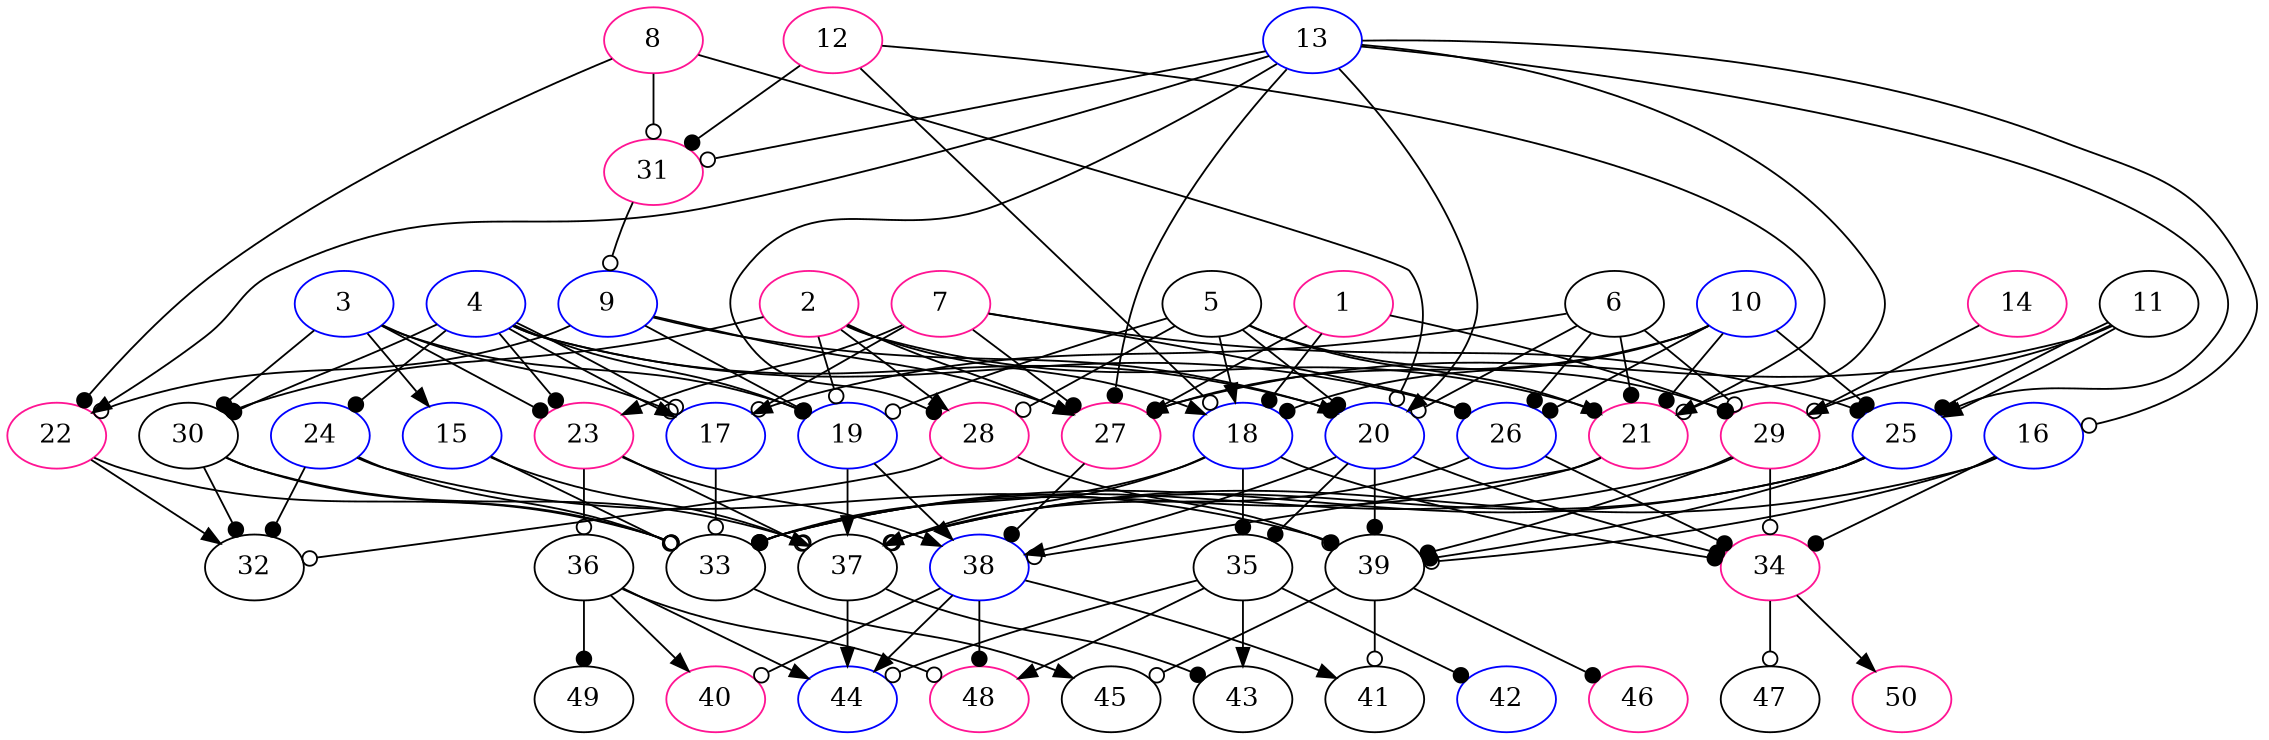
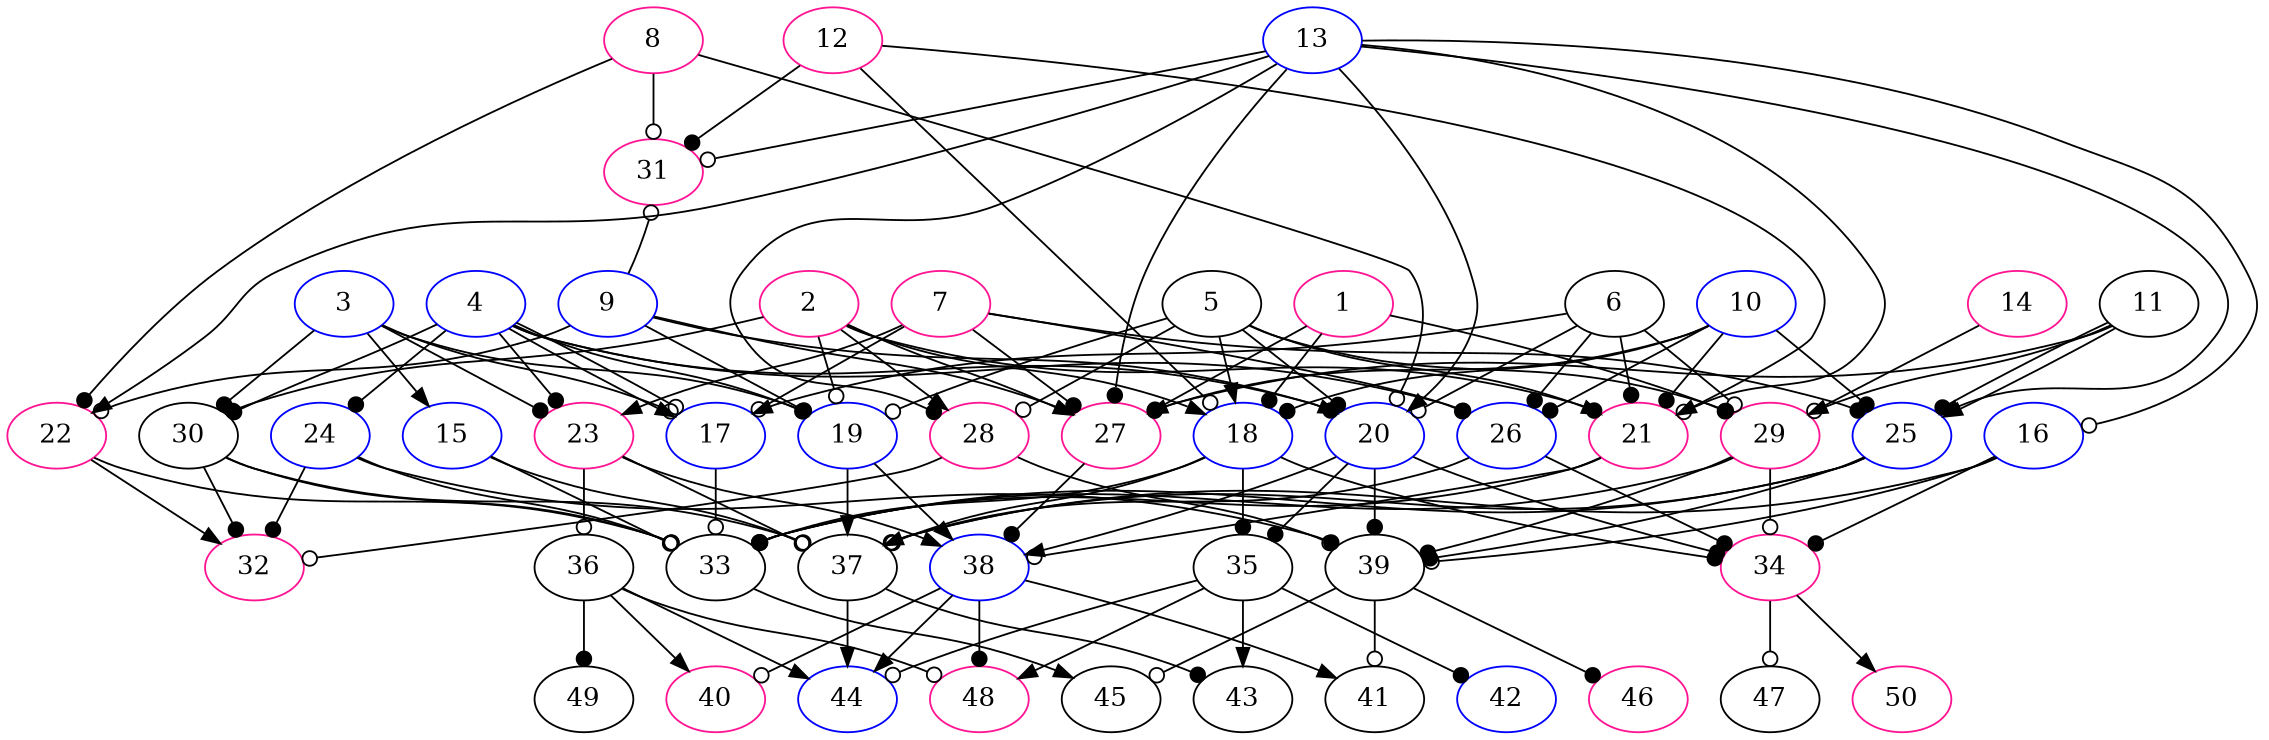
edge "31" -> "9": reversed
edge "15" -> "37": arrowhead normal -> odot
node "32": color black -> deeppink
